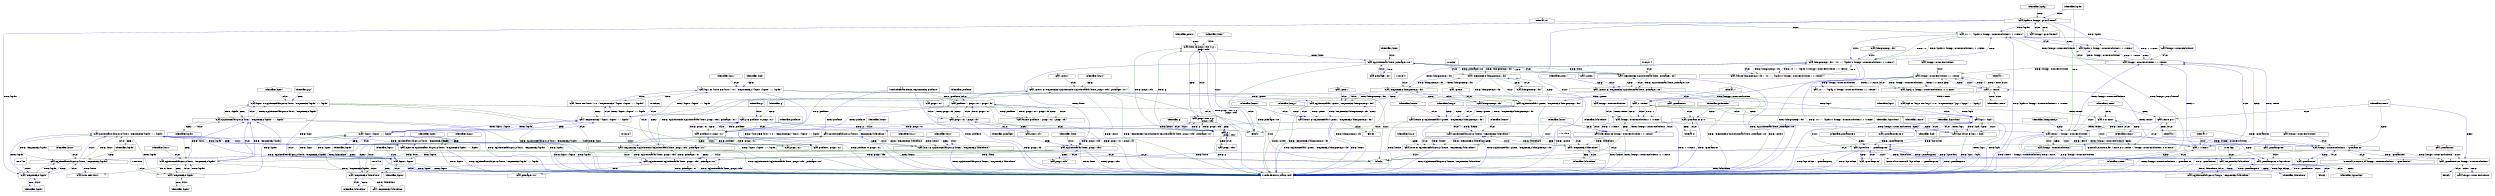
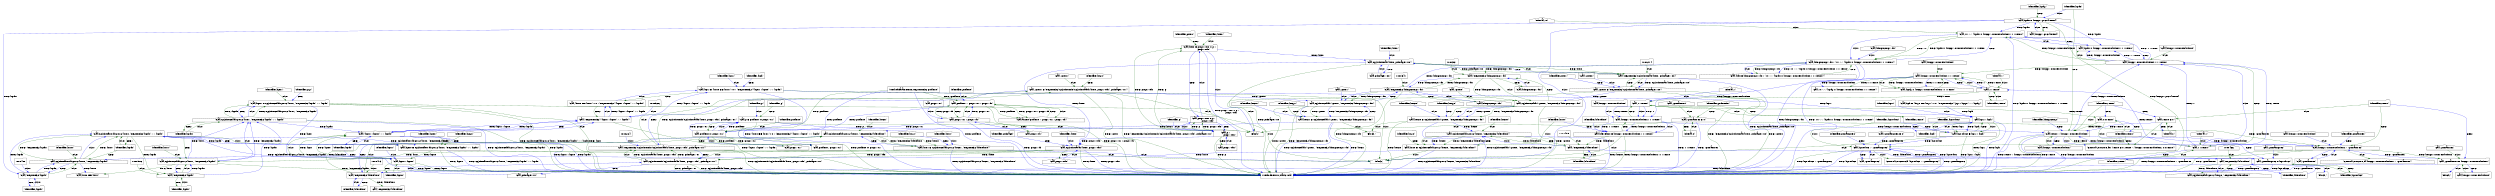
edge "(Call,assert(p_tileno < p_cp->tw * p_cp->th))" -> "(Call,p_tileno < p_cp->tw * p_cp->th)": color blue -> darkgreen
edge "(Identifier,p_dx_min)" -> "(Call,*p_max_res = 0)": color blue -> darkgreen
edge "(Call,opj_int_ceildivpow2(l_rx1, (OPJ_INT32)l_pdx) << l_pdx)" -> "(Call,(l_px1 - l_px0) >> l_pdx)": added, label "DDG: l_pdx"
node "(Identifier,p_max_res)": added
edge "(Call,opj_int_ceildivpow2(l_tcx1, (OPJ_INT32)l_level_no))" -> "(MethodReturn,static void)": removed, label "DDG: l_tcx1"
